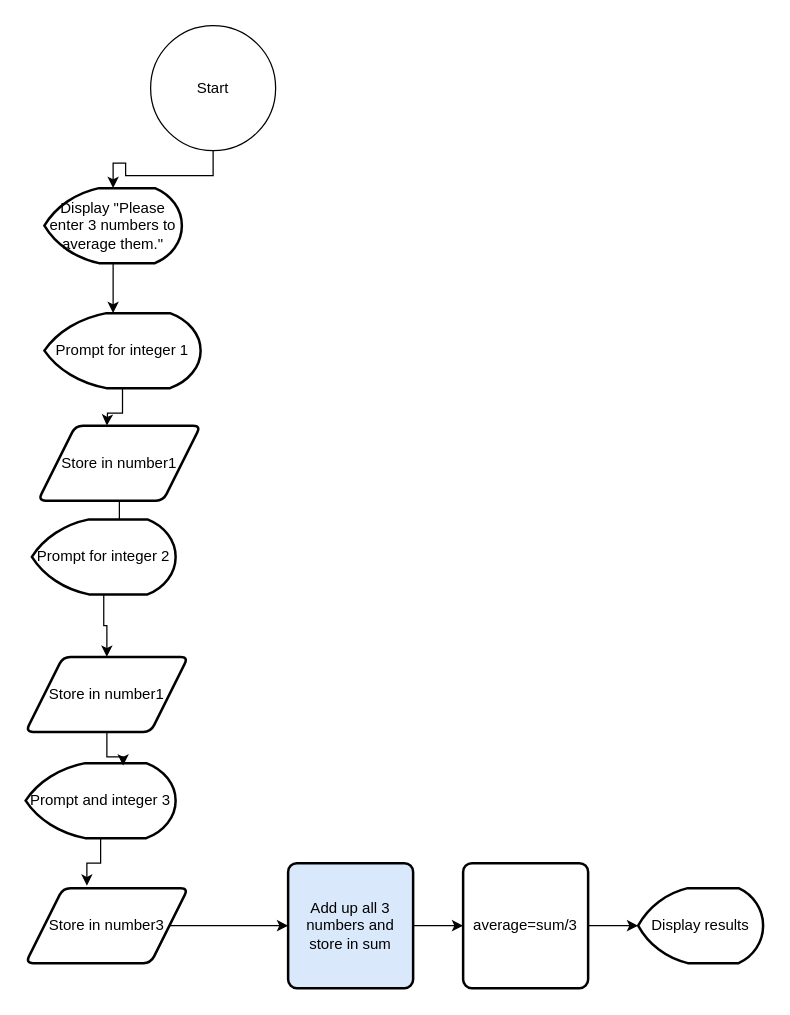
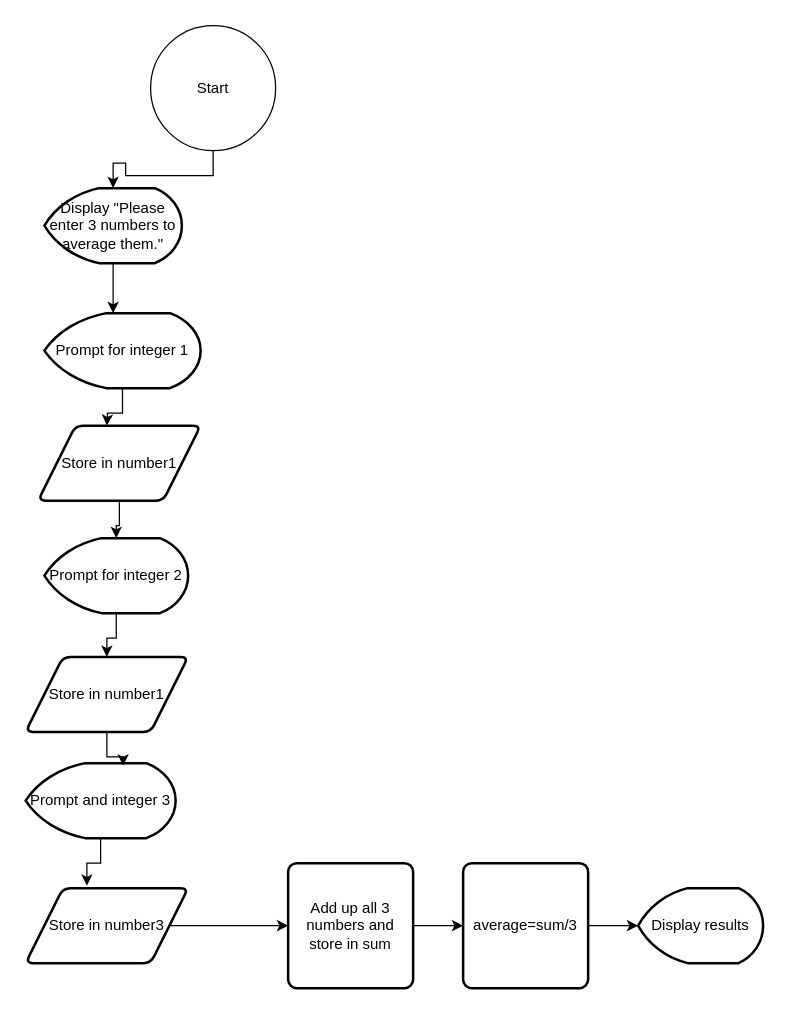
node "Prompt for integer 2": moved (104, 557) -> (116, 576)
node "Add up all 3 numbers and store in sum": fillcolor #dae8fc -> #ffffff
